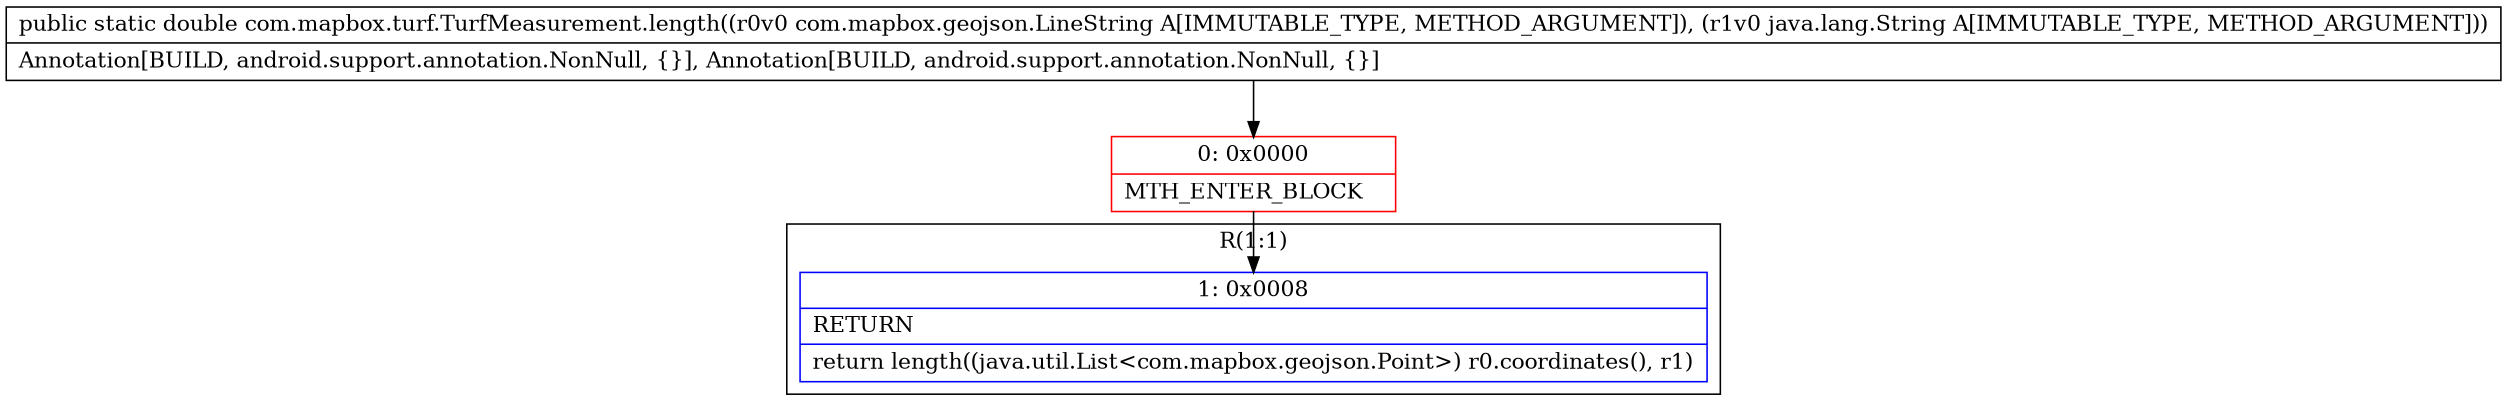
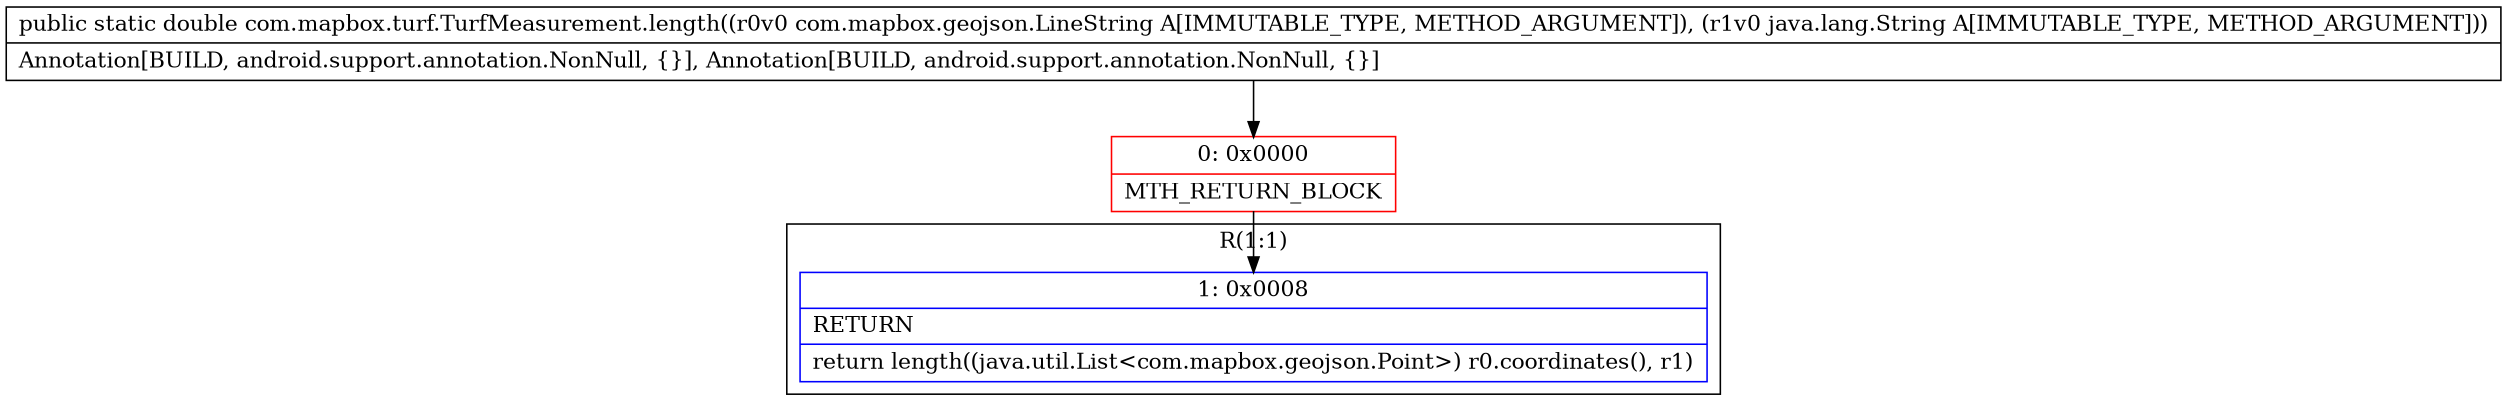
node "0: 0x0000": text "MTH_ENTER_BLOCK" -> "MTH_RETURN_BLOCK"
